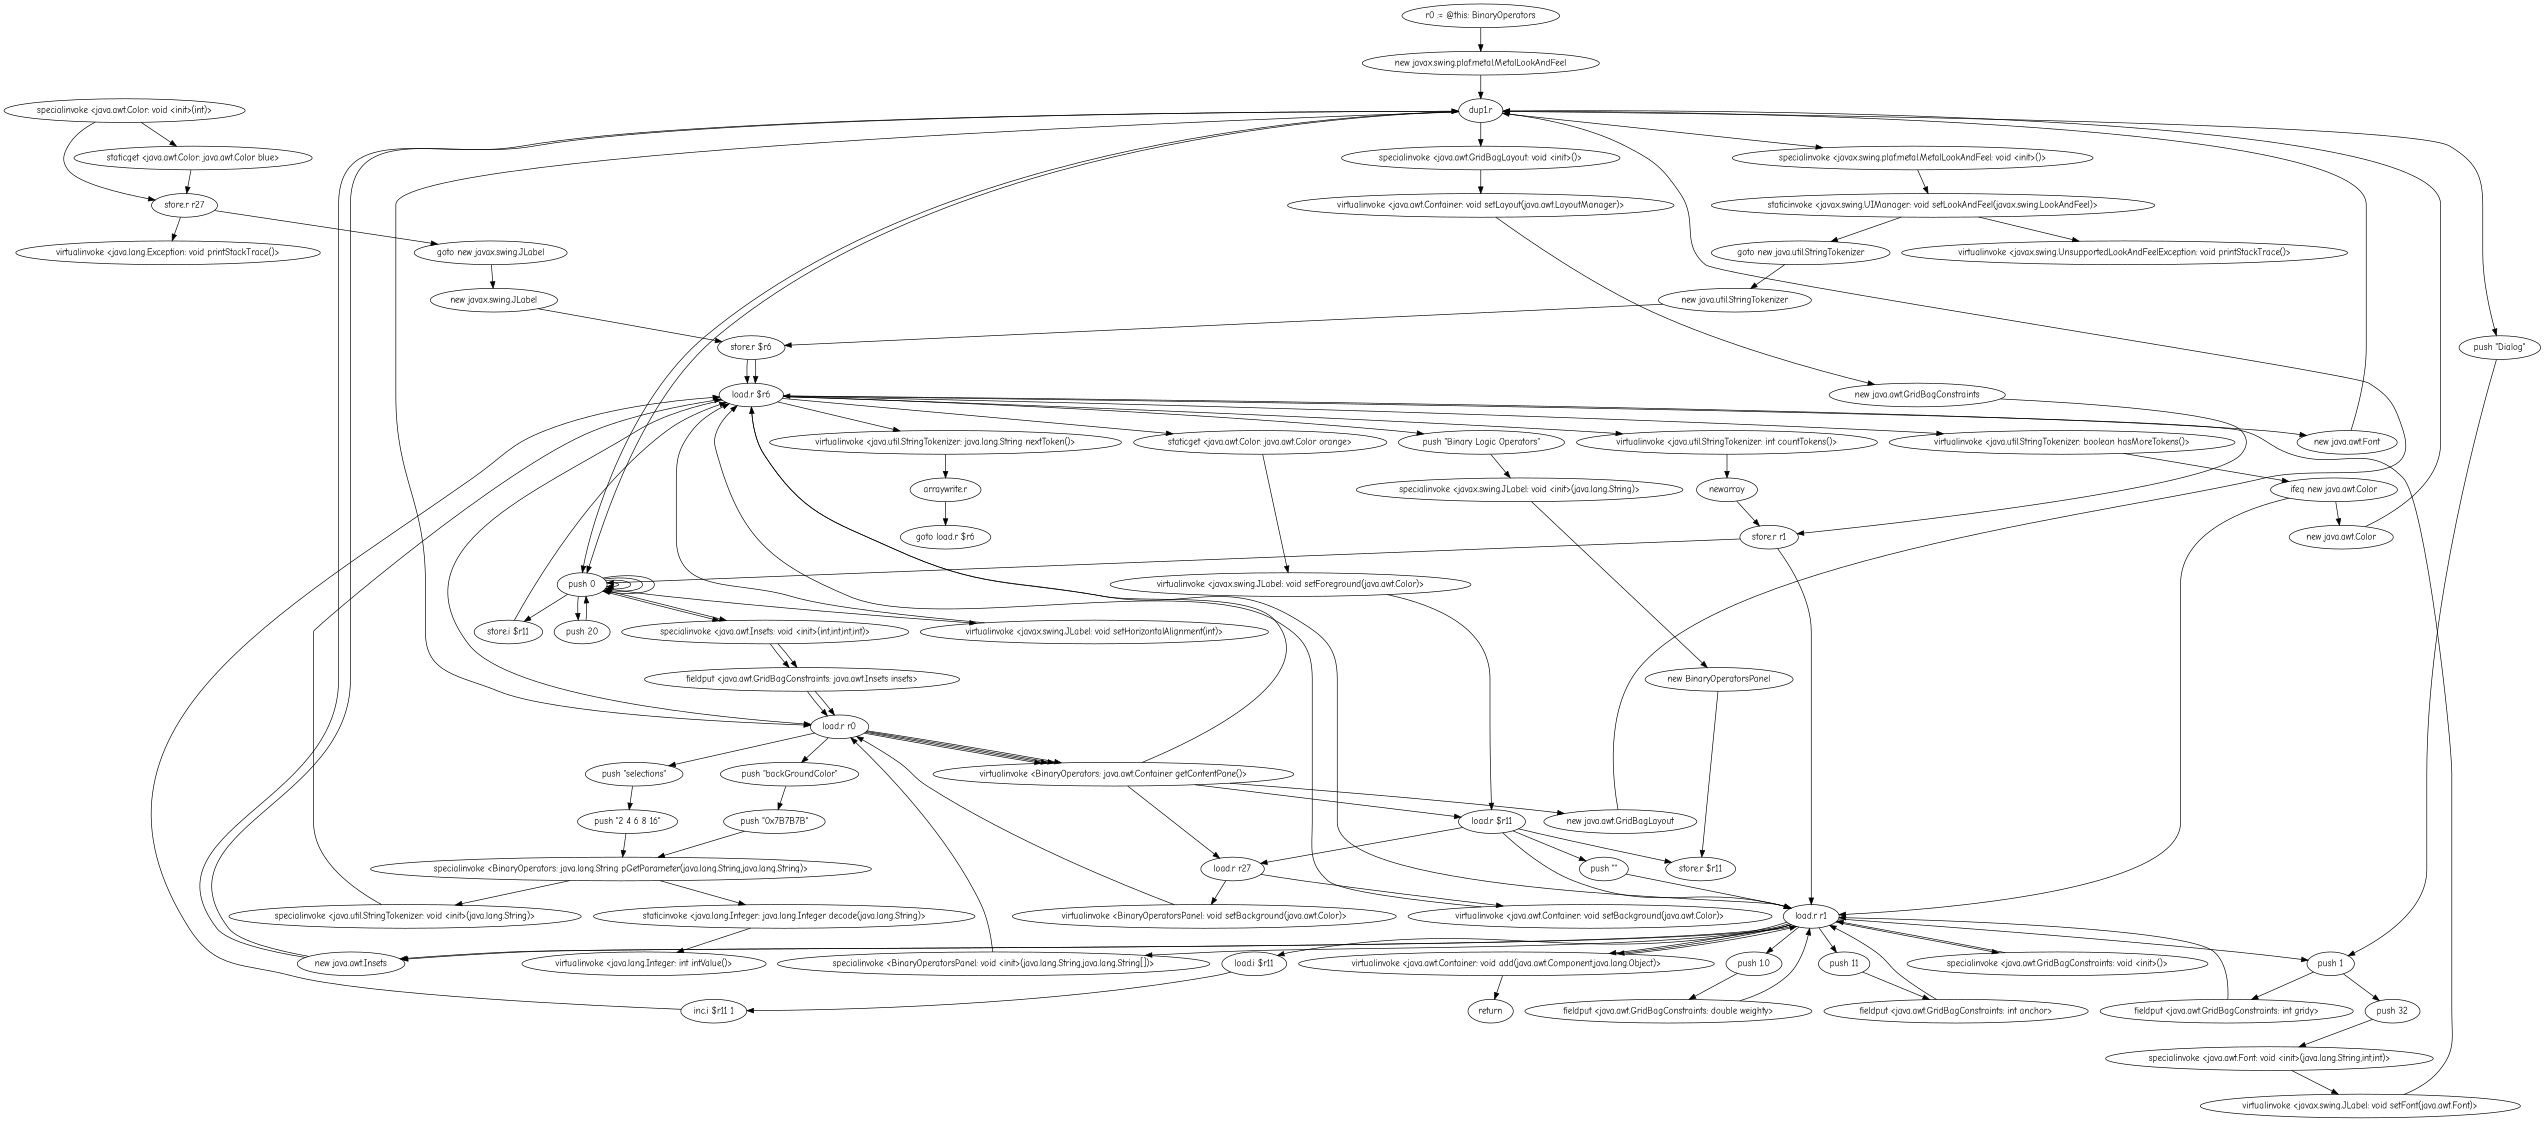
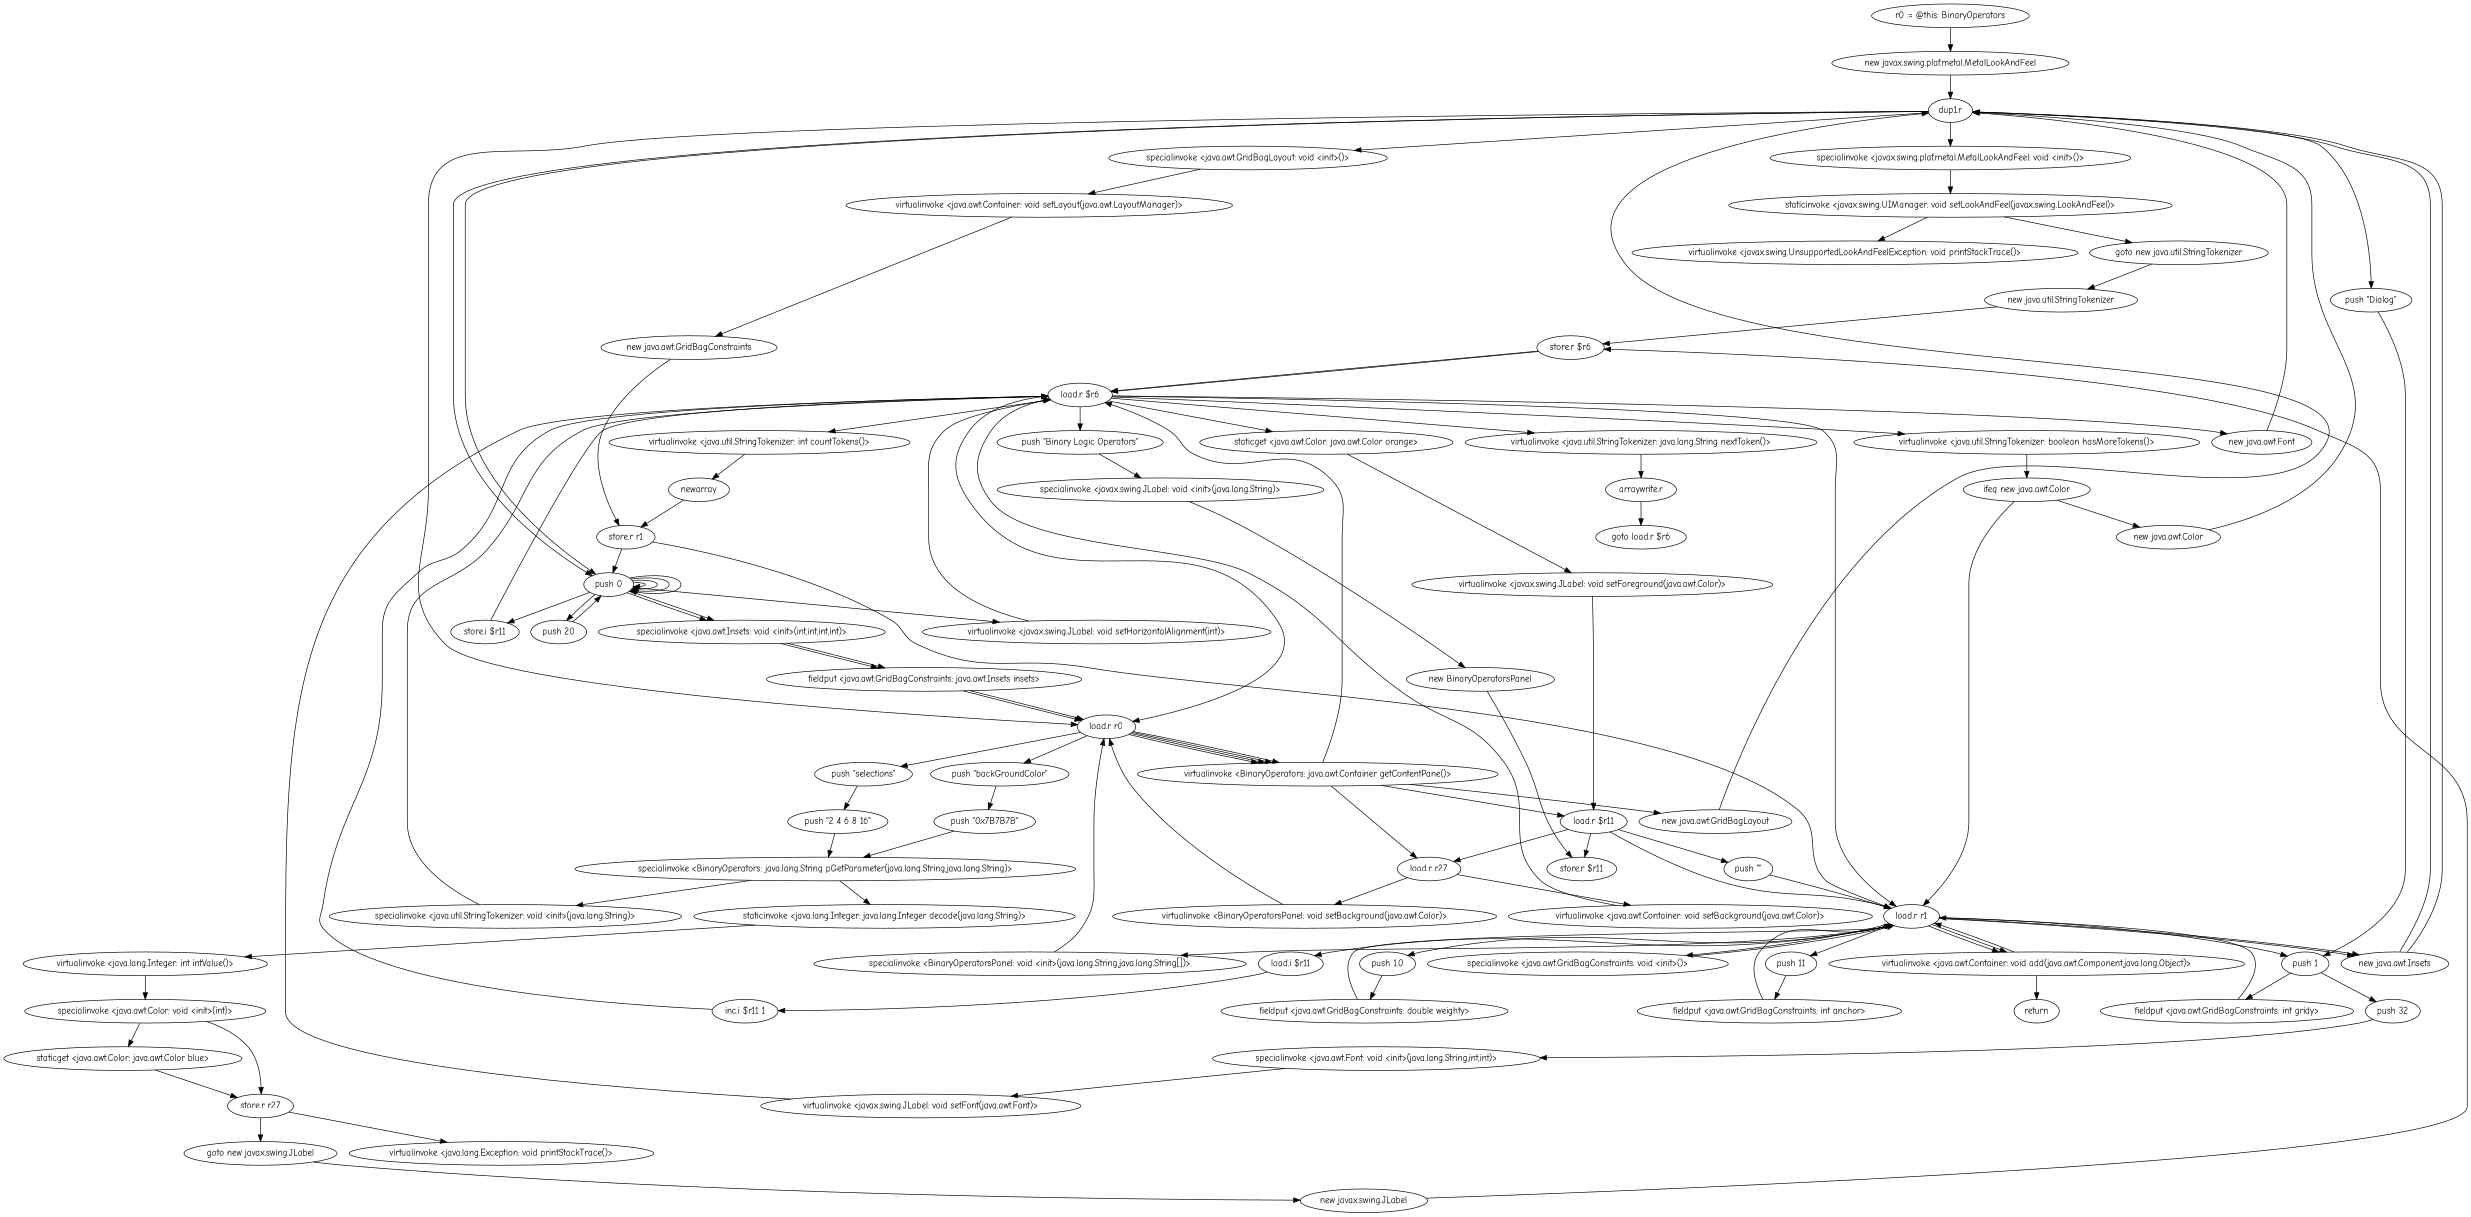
edge "virtualinvoke <java.lang.Integer: int intValue()>" -> "specialinvoke <java.awt.Color: void <init>(int)>": added
